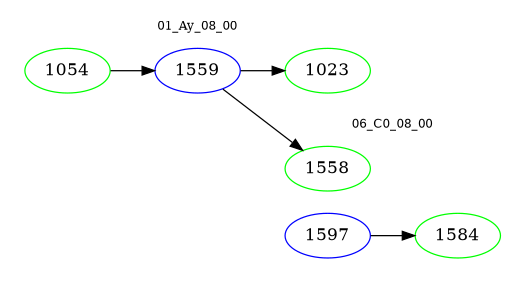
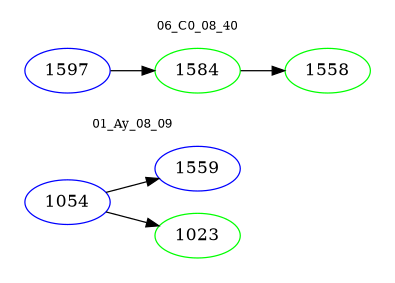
cluster "01_Ay_08_00": label "01_Ay_08_00" -> "01_Ay_08_09"
node "1054": color green -> blue
edge "1559" -> "1023": now "1054" -> "1023"
edge "1559" -> "1558": now "1584" -> "1558"
cluster "06_C0_08_00": label "06_C0_08_00" -> "06_C0_08_40"
